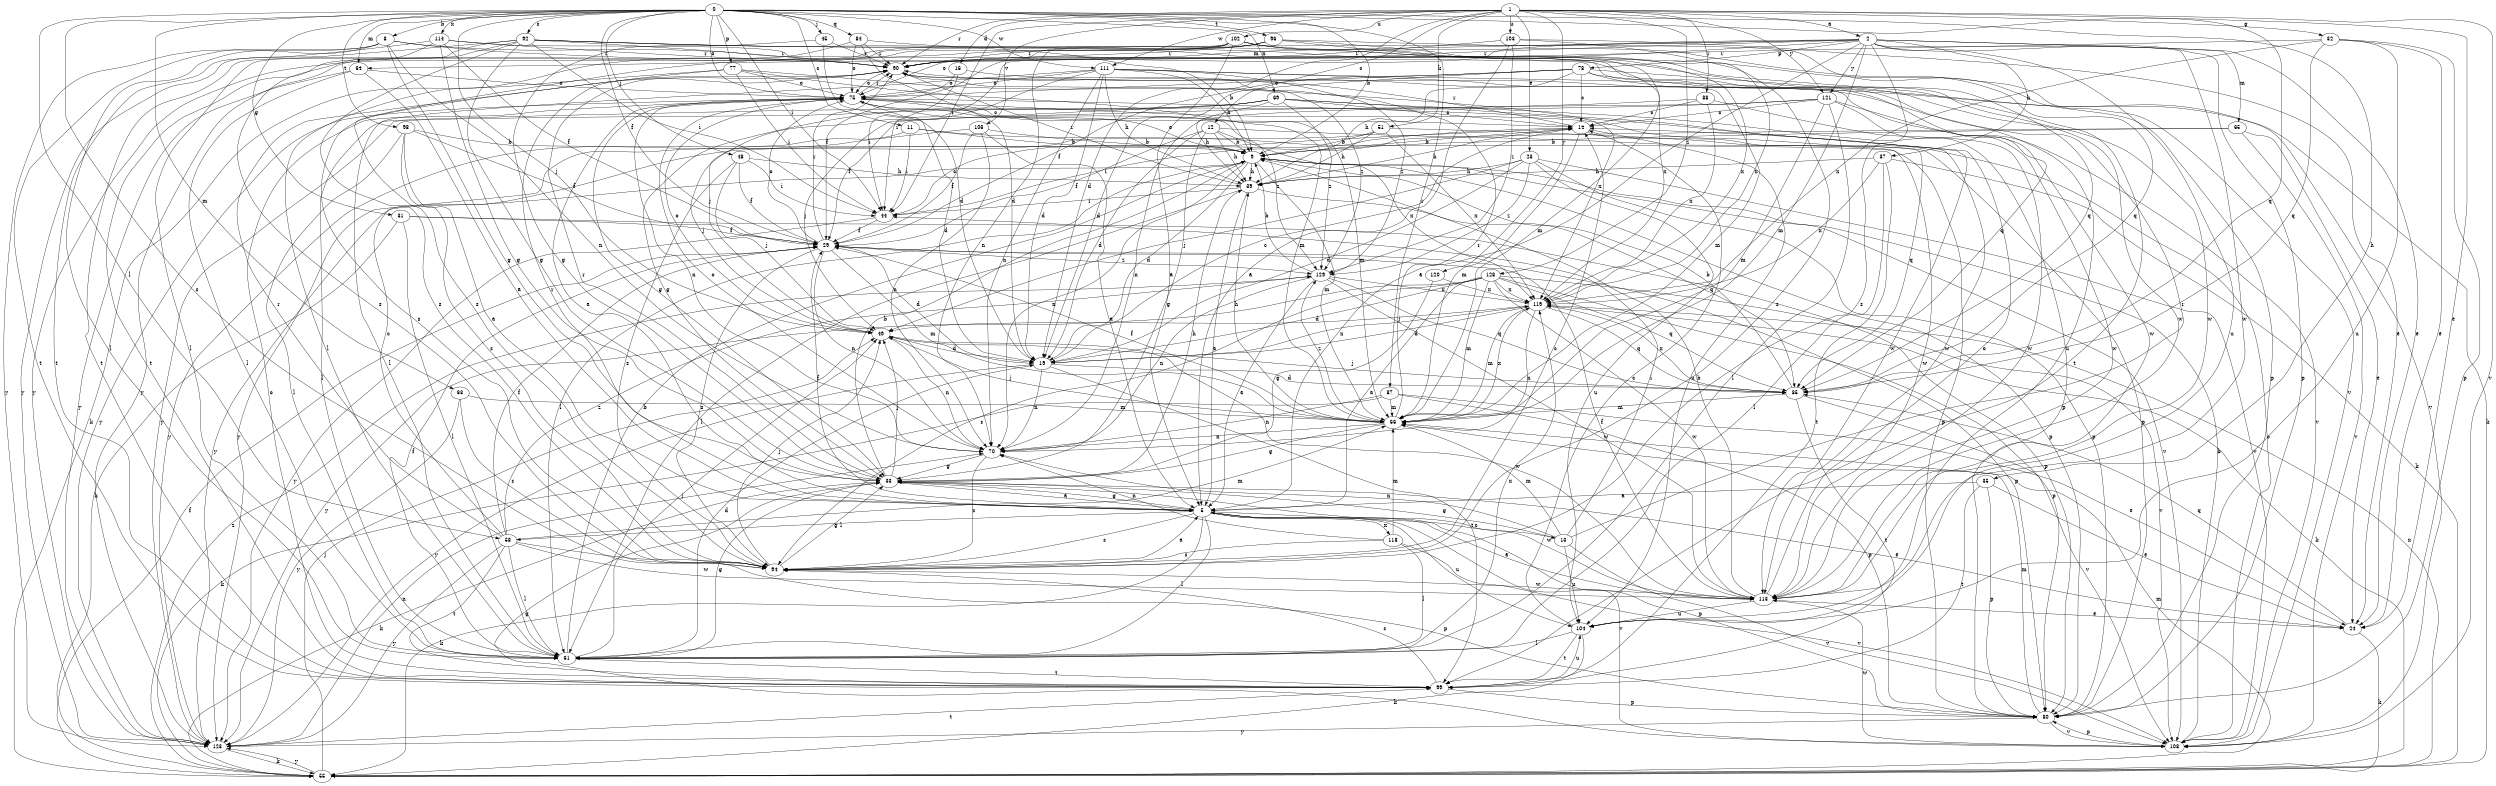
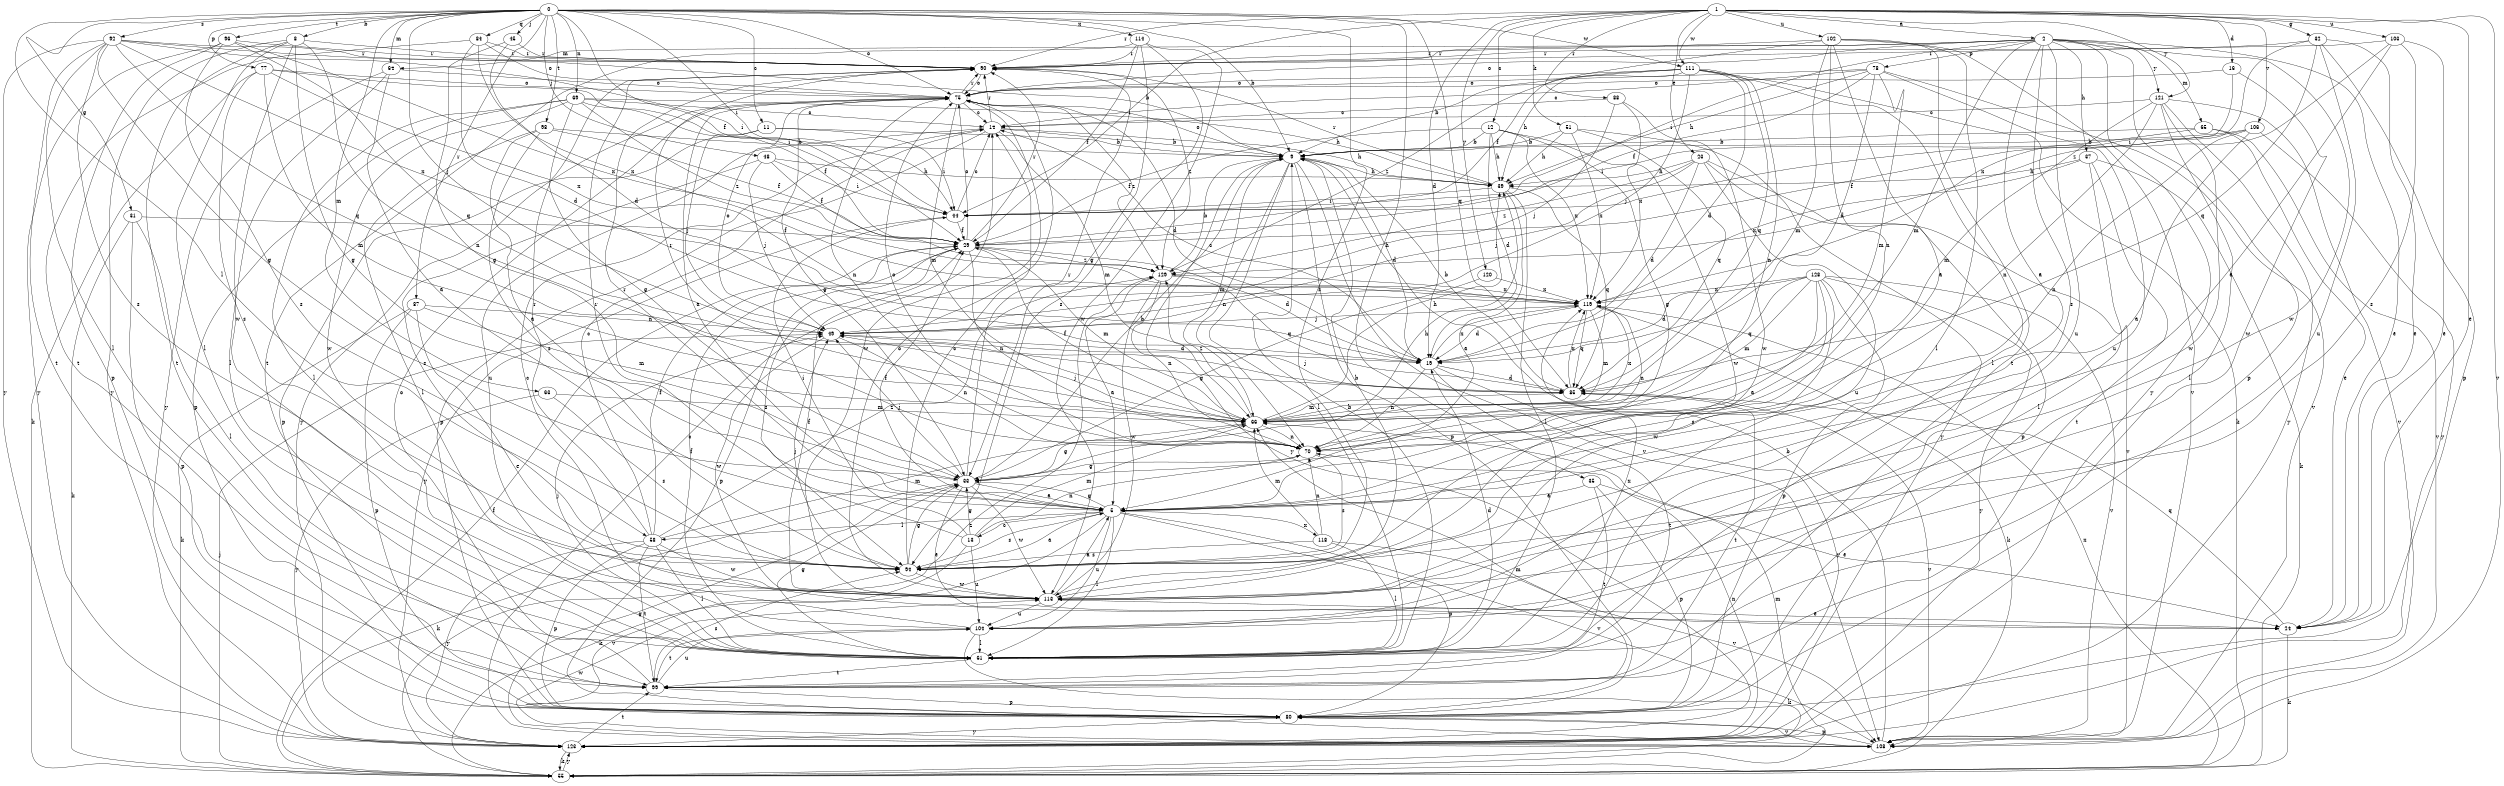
edge "1" -> "128": removed, label "z"
edge "87" -> "70": now "87" -> "49"
